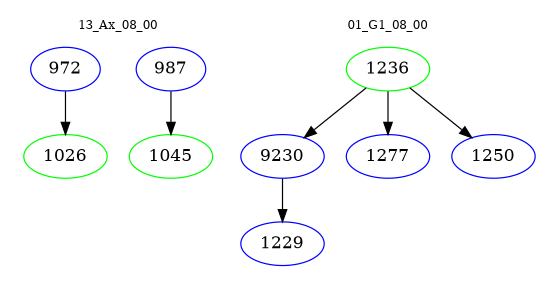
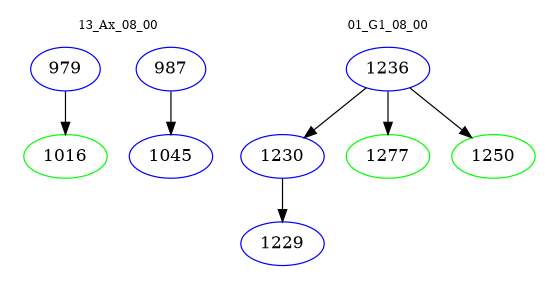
node "972": label "972" -> "979"
node "1236": color green -> blue
node "1026": label "1026" -> "1016"
node "1045": color green -> blue
node "9230": label "9230" -> "1230"
node "1277": color blue -> green
node "1250": color blue -> green
